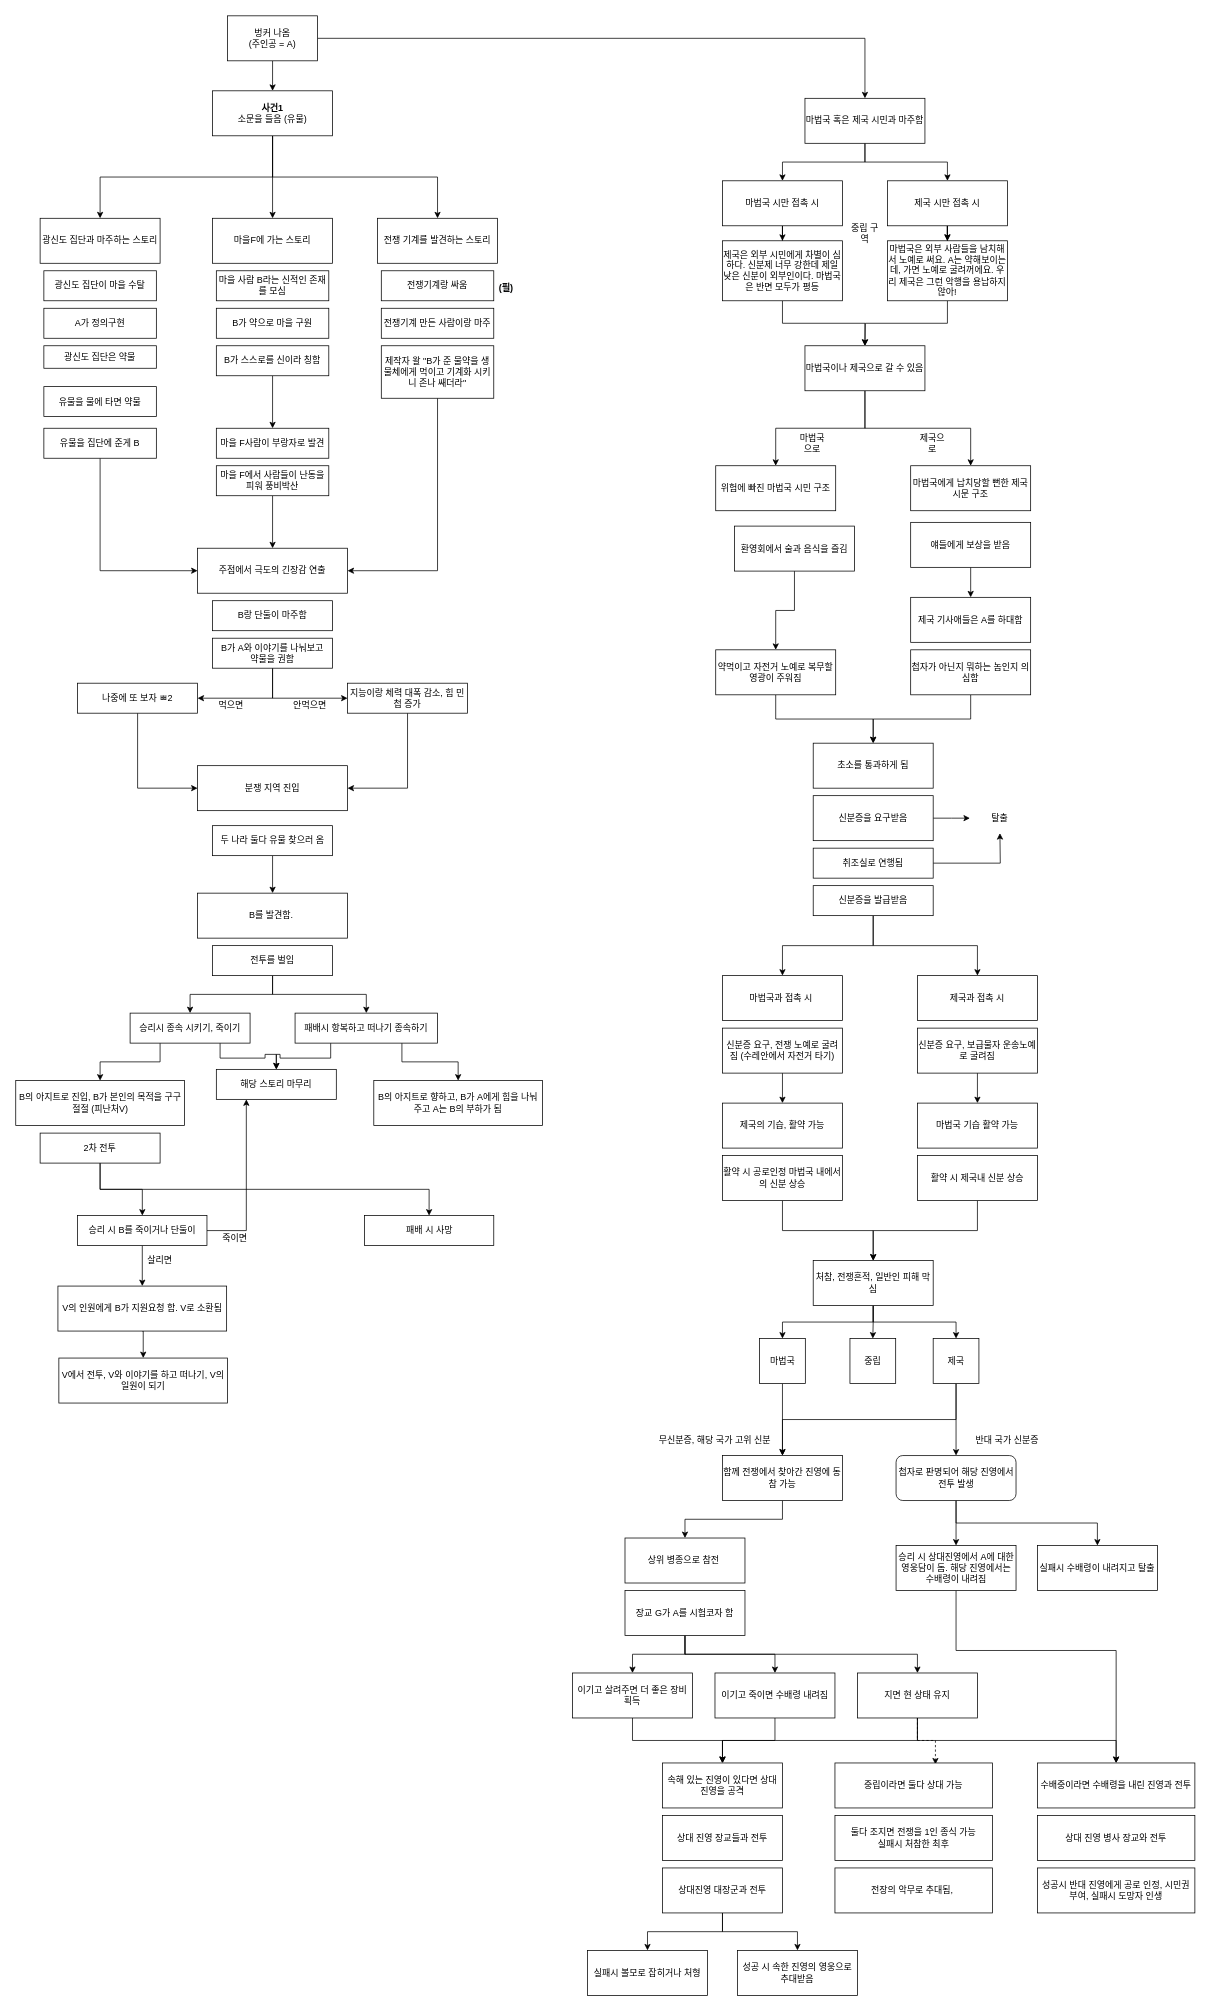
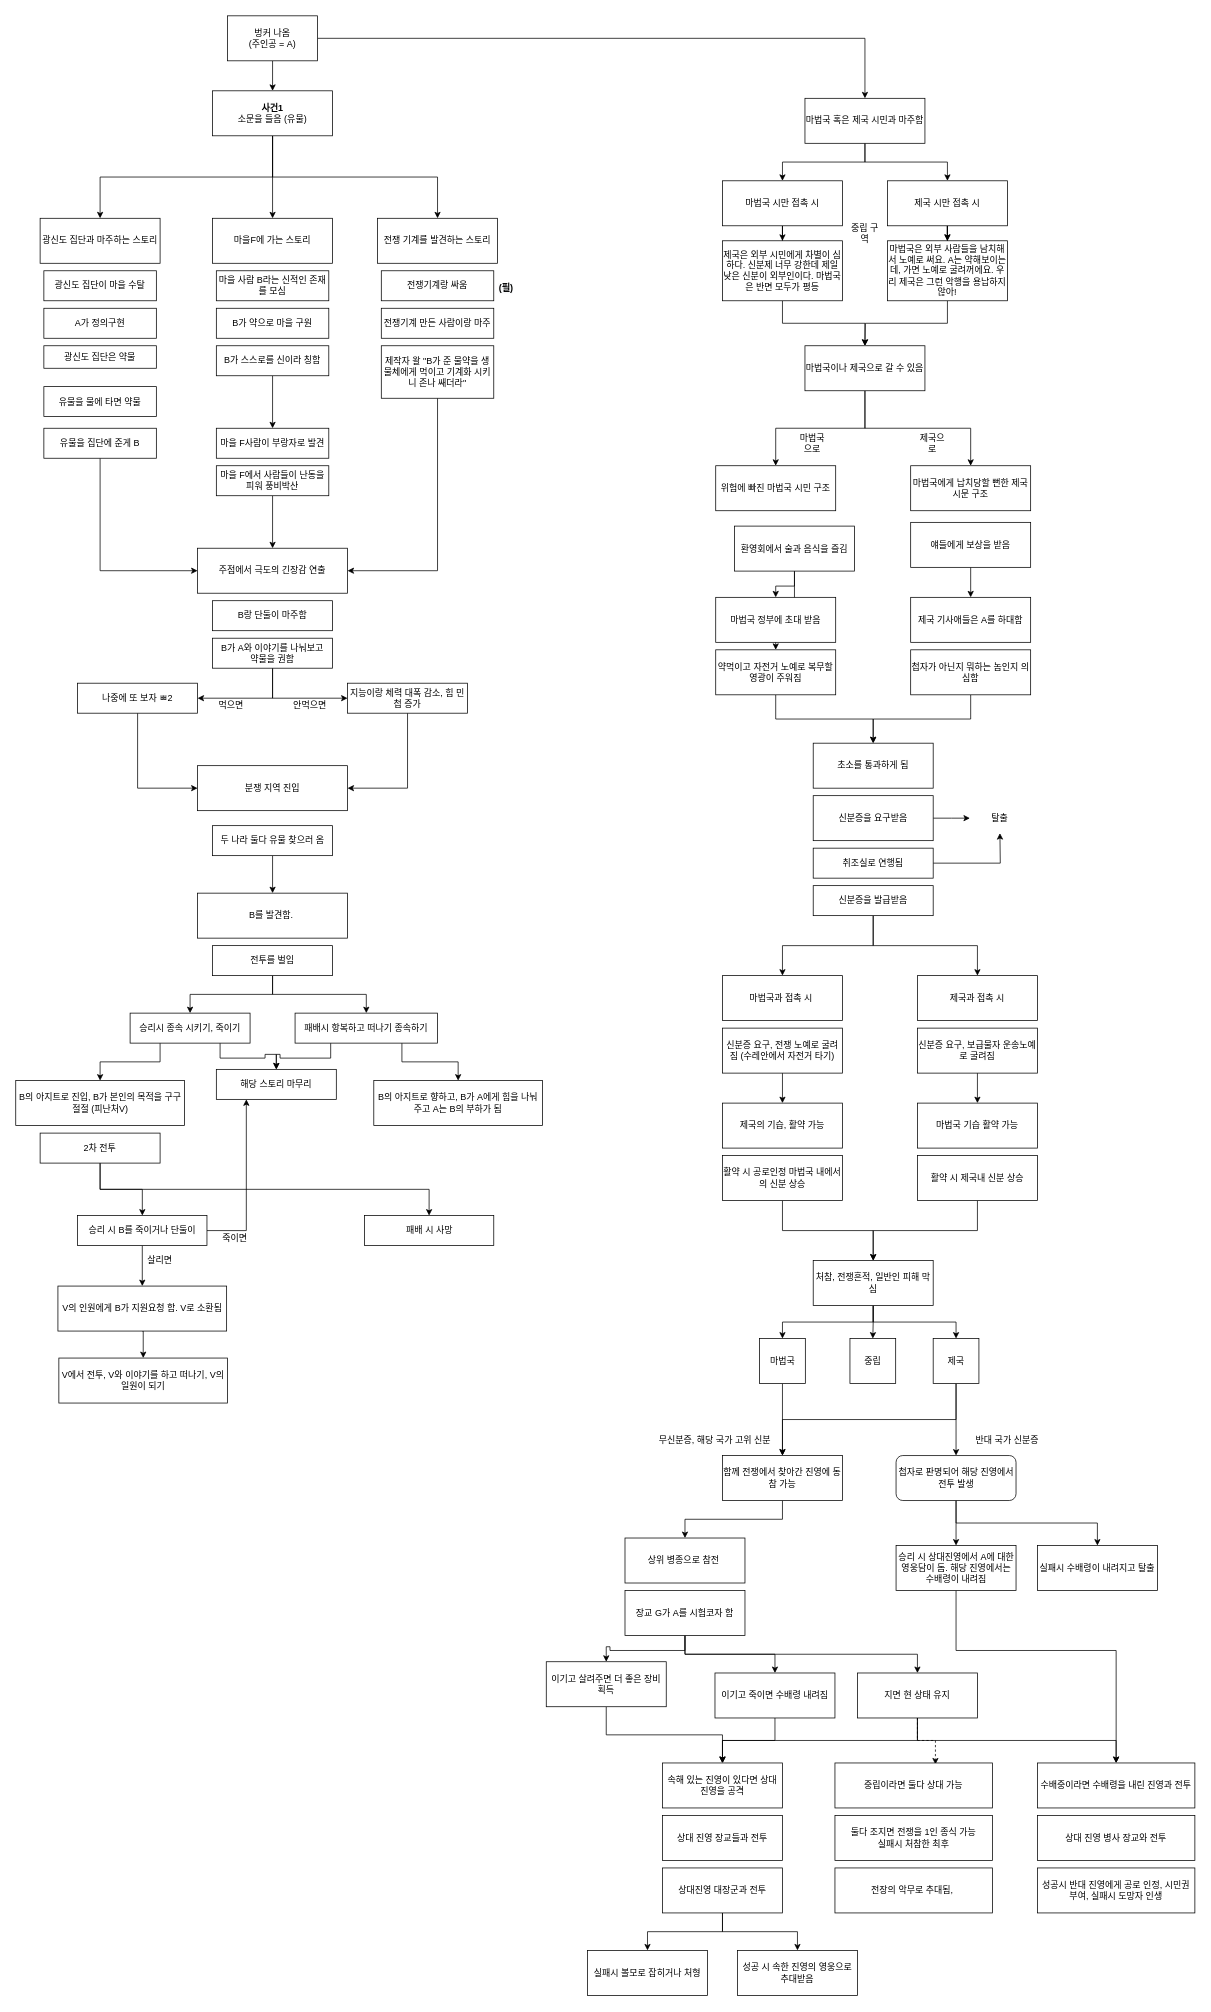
edge "환영회에서 술과 음식을 즐김" -> "마법국 정부에 초대 받음": added
node "마법국 정부에 초대 받음": added
node "이기고 살려주면 더 좋은 장비 획득": moved (633, 1695) -> (606, 1684)
